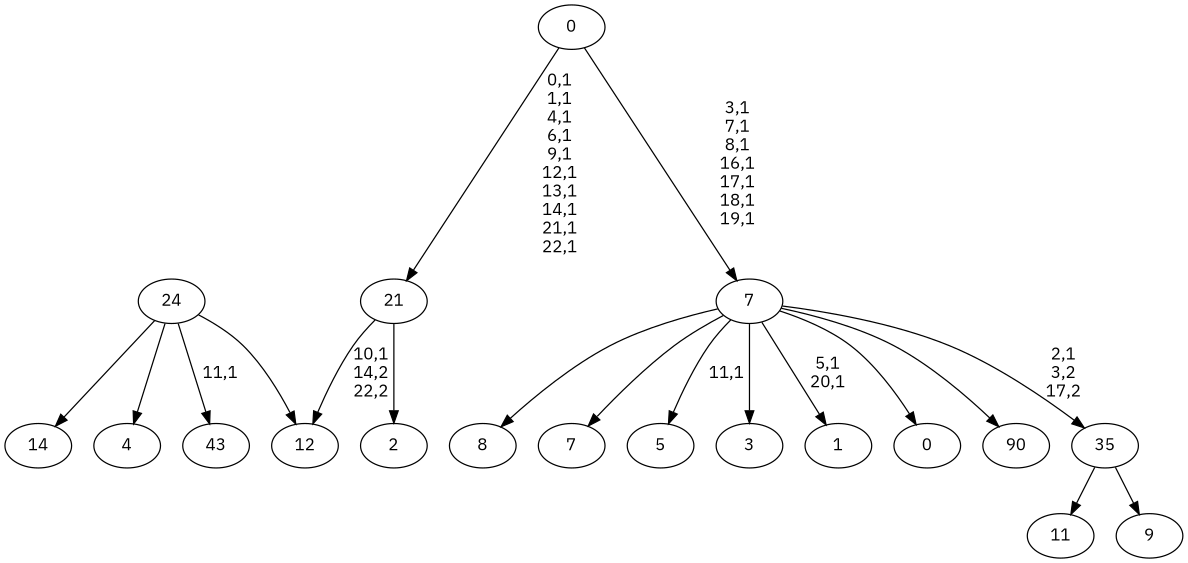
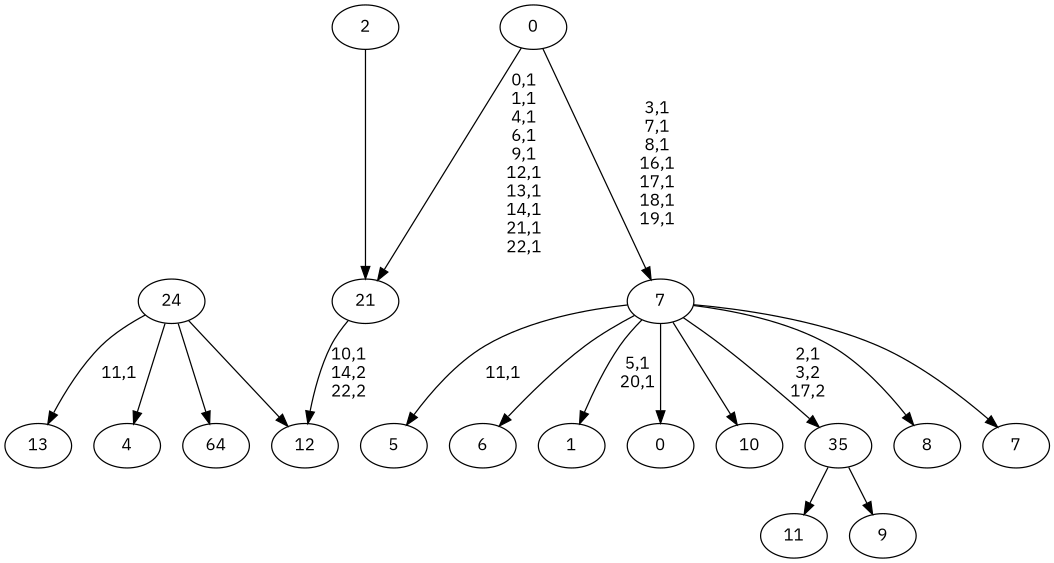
edge "21" -> "2": reversed
node "14": label "14" -> "64"
node "43": label "43" -> "13"
node "3": label "3" -> "6"
node "90": label "90" -> "10"
